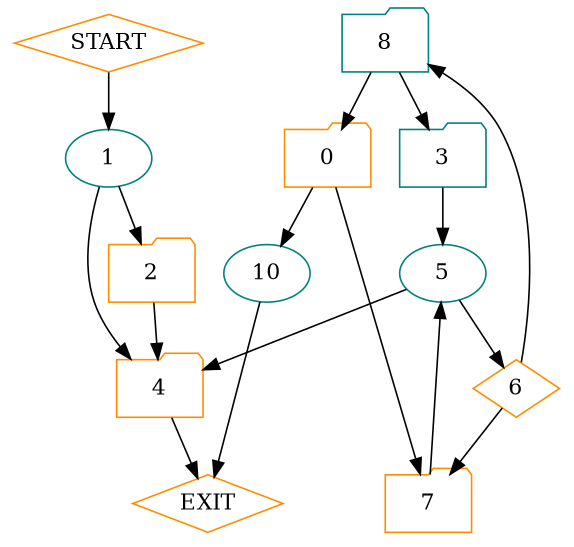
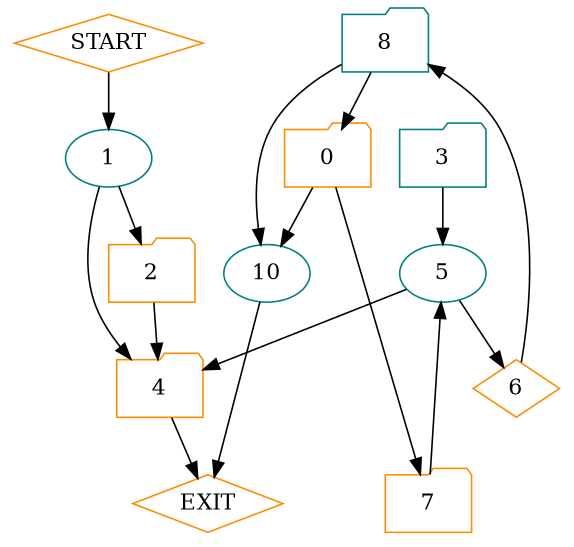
edge "8" -> "3": now "8" -> "10"
edge "6" -> "7": removed
